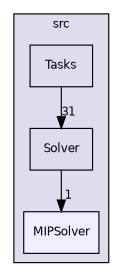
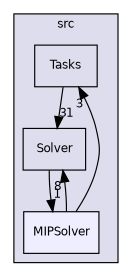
edge "MIPSolver" -> "Tasks": added
edge "MIPSolver" -> "Solver": added
